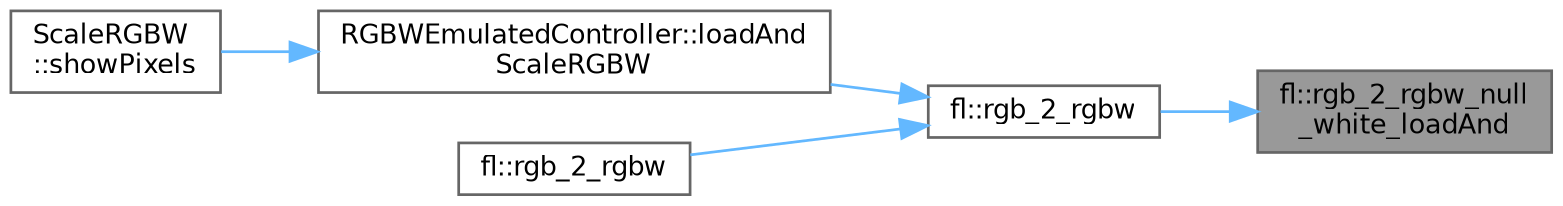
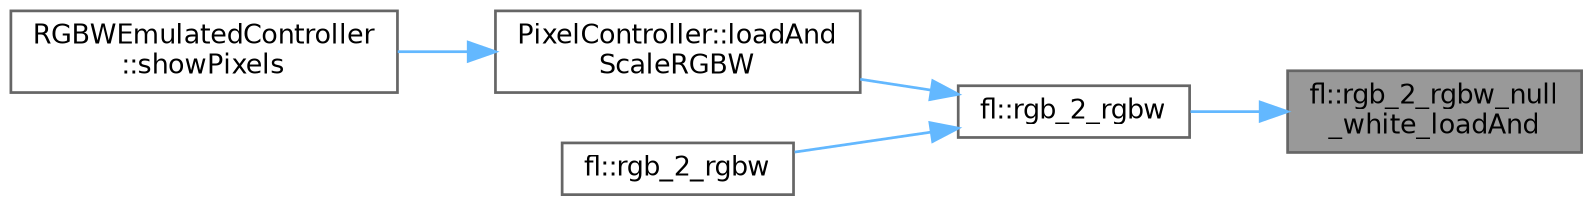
node "ScaleRGBW ::showPixels": label "ScaleRGBW ::showPixels" -> "RGBWEmulatedController ::showPixels"
node "RGBWEmulatedController::loadAnd ScaleRGBW": label "RGBWEmulatedController::loadAnd ScaleRGBW" -> "PixelController::loadAnd ScaleRGBW"
